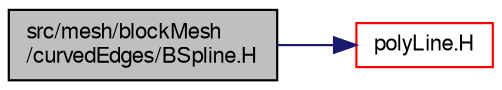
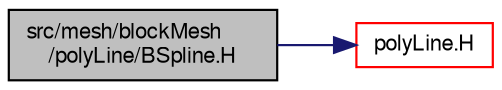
node "src/mesh/blockMesh /curvedEdges/BSpline.H": label "src/mesh/blockMesh /curvedEdges/BSpline.H" -> "src/mesh/blockMesh /polyLine/BSpline.H"
